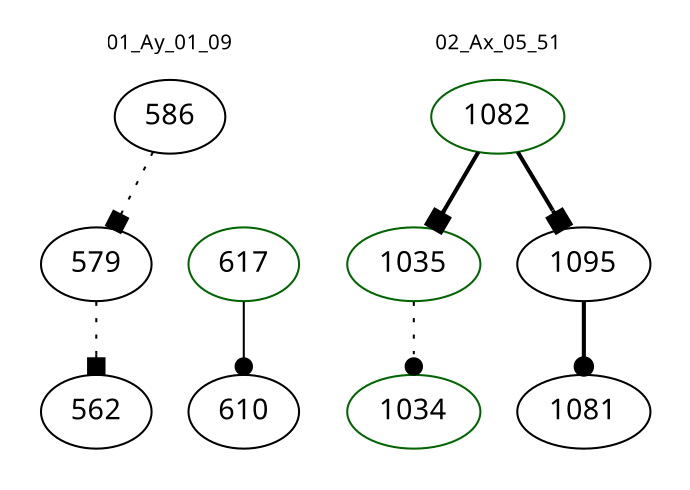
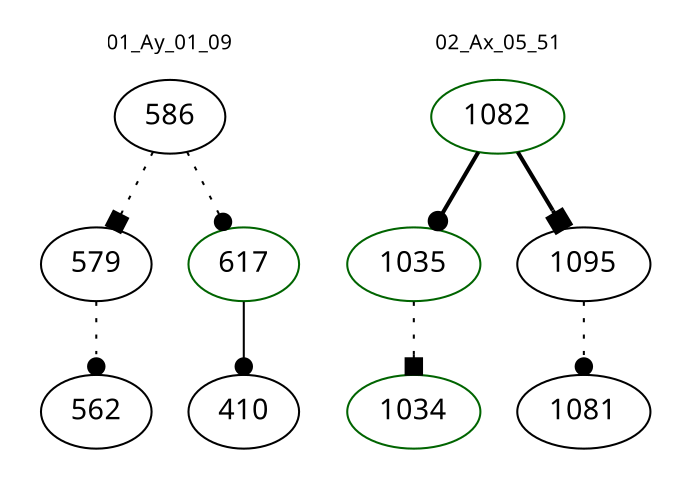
edge "586" -> "617": added
edge "1082" -> "1035": arrowhead box -> dot
edge "579" -> "562": arrowhead box -> dot
edge "1035" -> "1034": arrowhead dot -> box
edge "1095" -> "1081": style bold -> dotted
node "610": label "610" -> "410"
